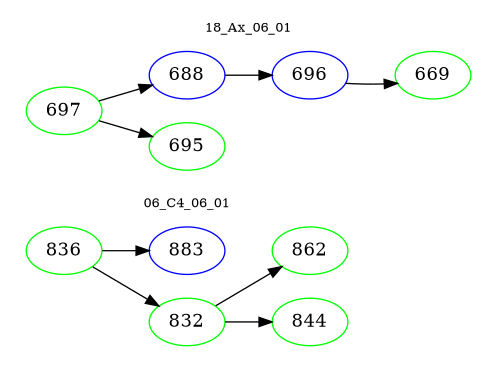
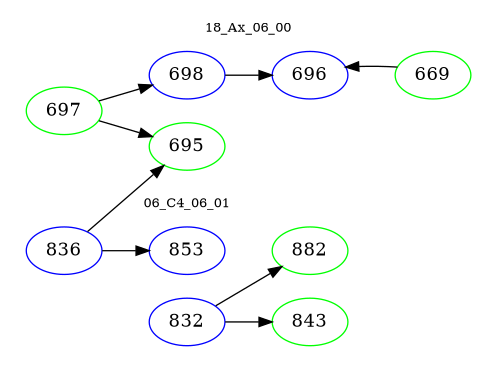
cluster "18_Ax_06_01": label "18_Ax_06_01" -> "18_Ax_06_00"
node "688": label "688" -> "698"
edge "696" -> "669": reversed
node "836": color green -> blue
node "883": label "883" -> "853"
node "862": label "862" -> "882"
edge "836" -> "832": now "836" -> "695"
node "832": color green -> blue
node "844": label "844" -> "843"
